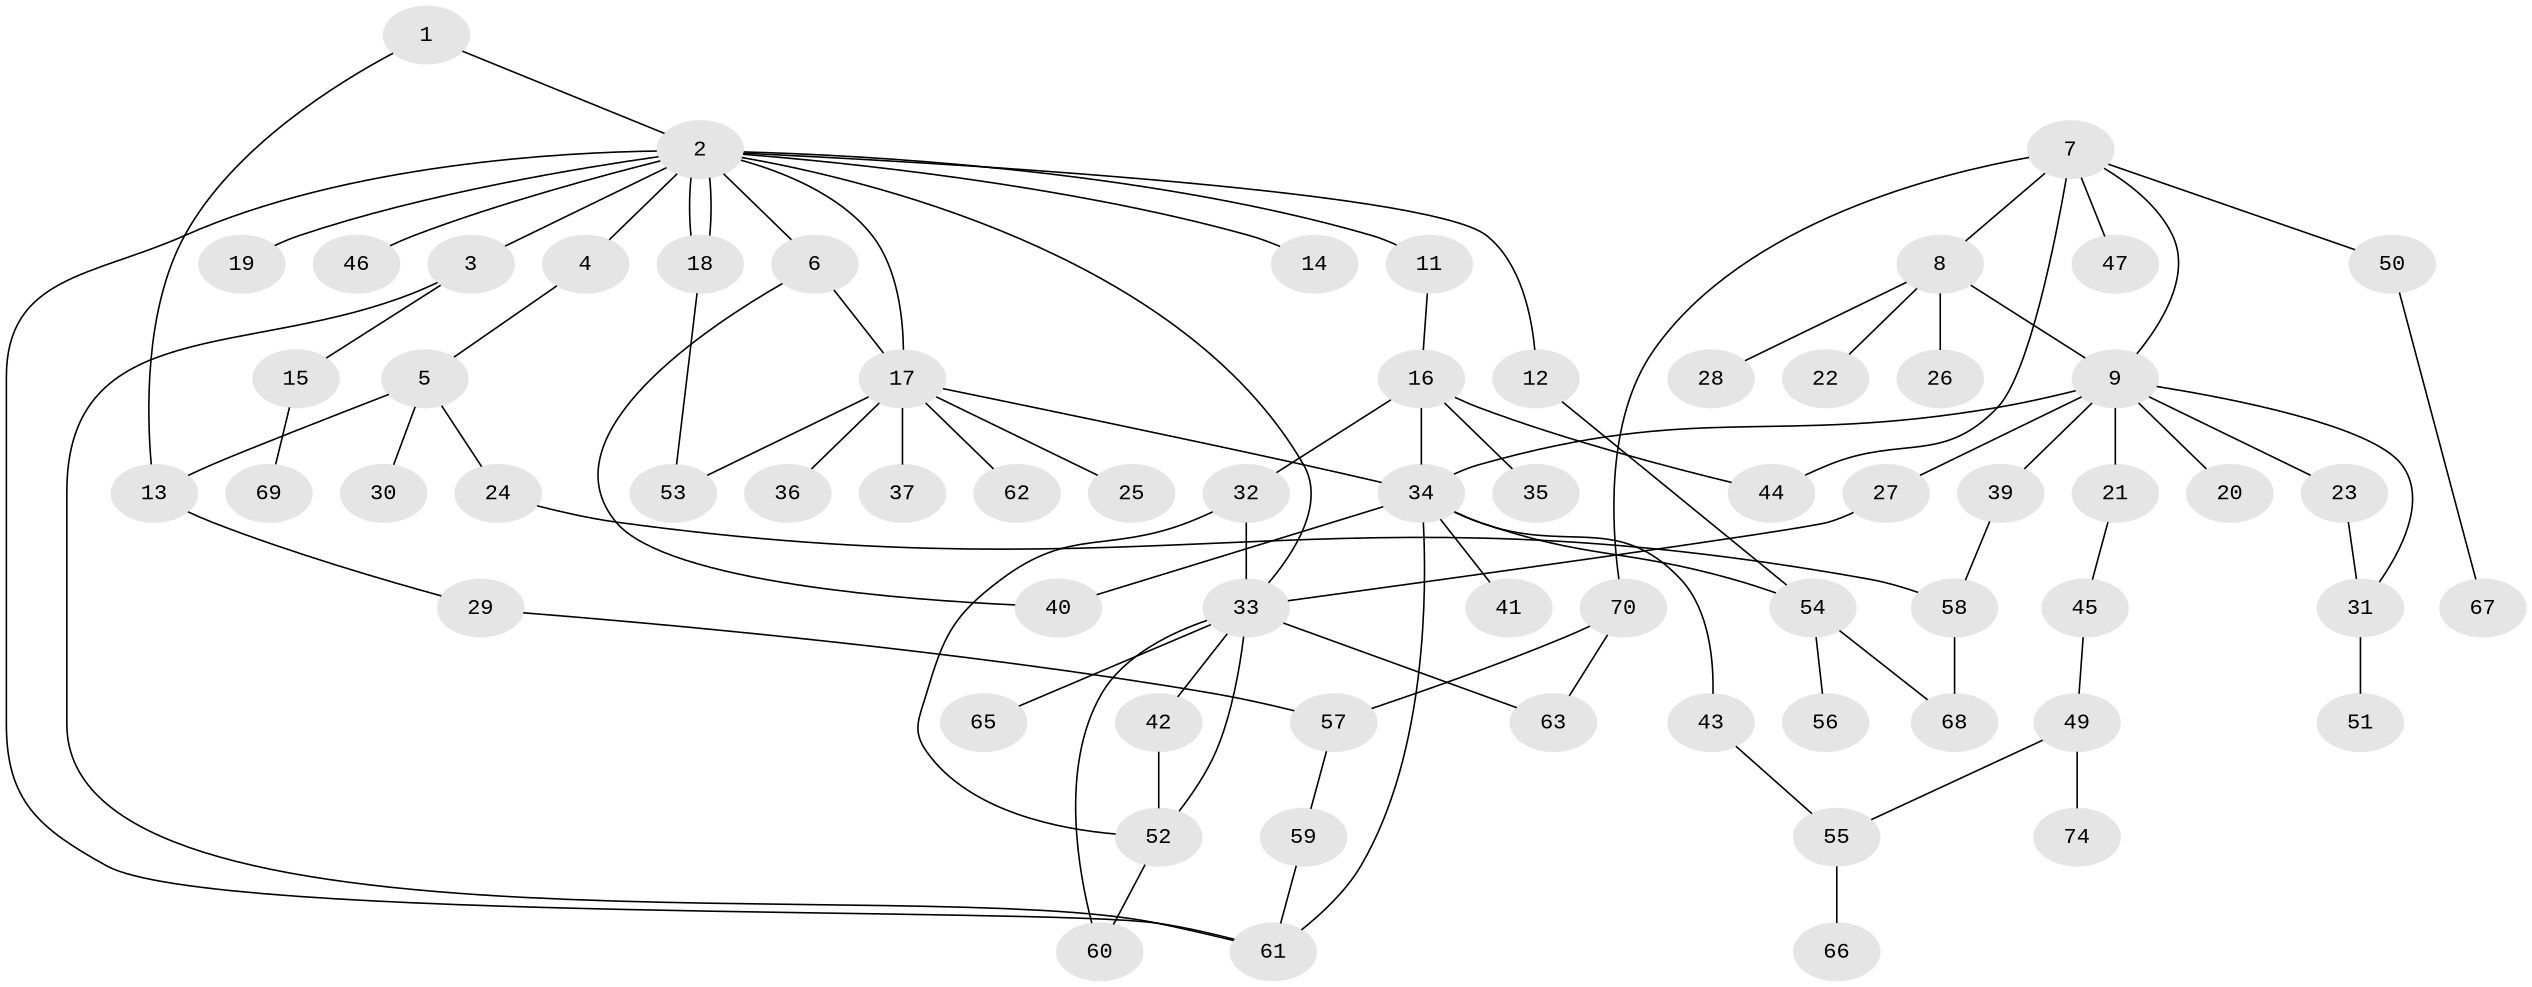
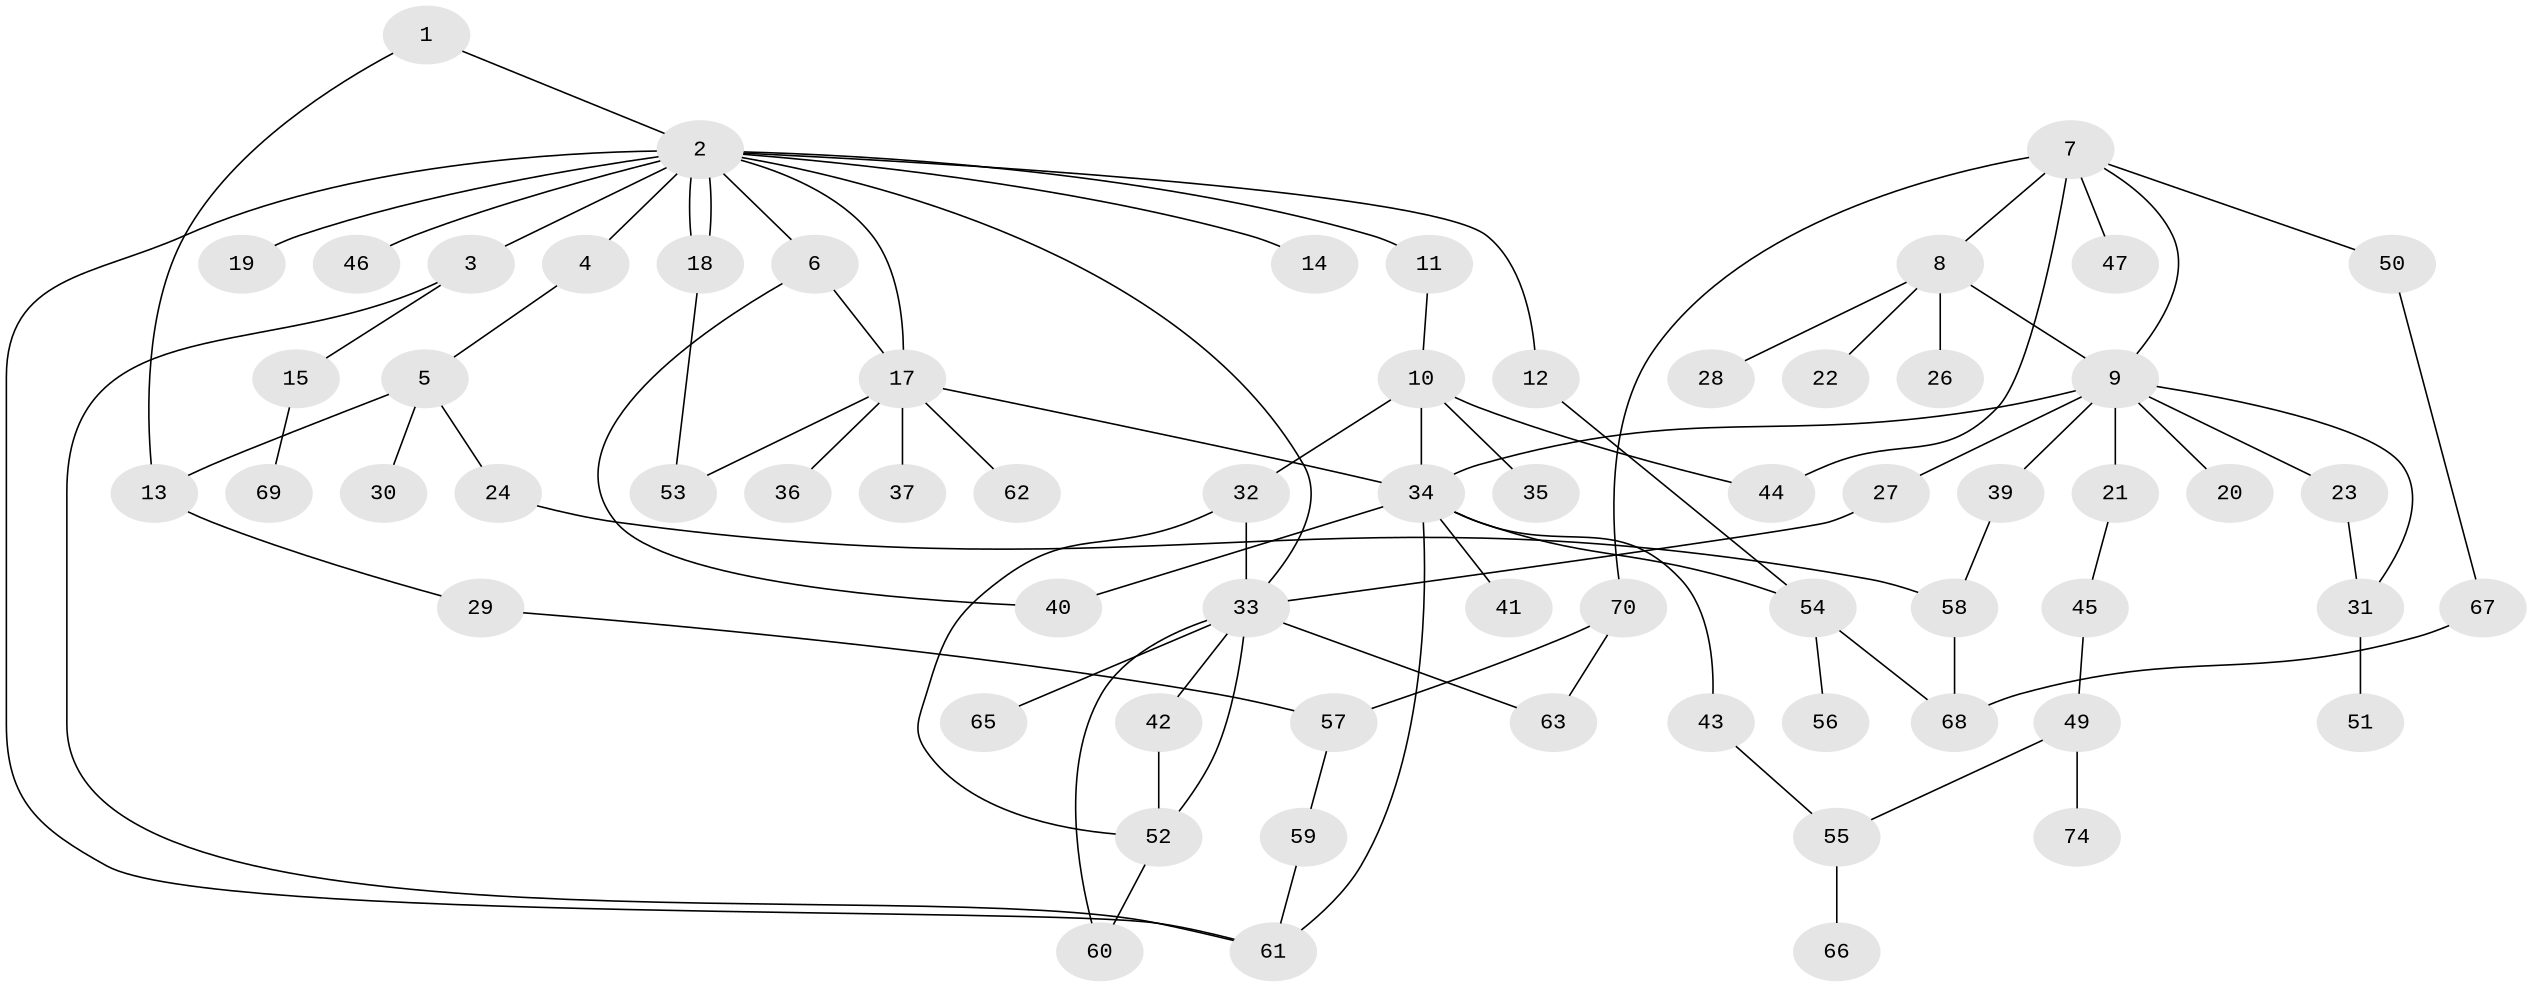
node "16": label "16" -> "10"
node "25": removed
edge "67" -- "68": added
